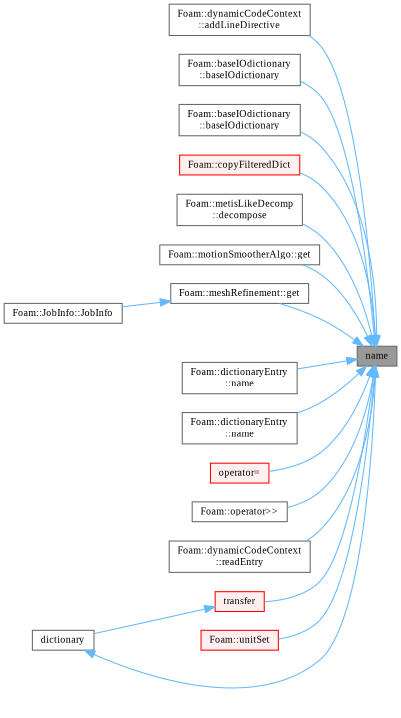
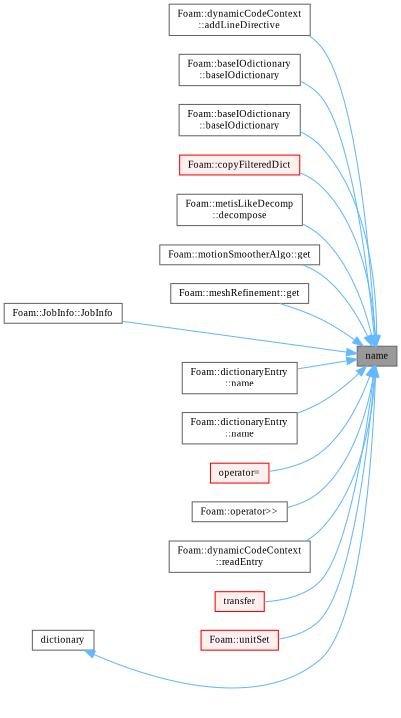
edge "Foam::JobInfo::JobInfo" -> "Foam::meshRefinement::get": now "Foam::JobInfo::JobInfo" -> "name"
edge "dictionary" -> "transfer": removed
